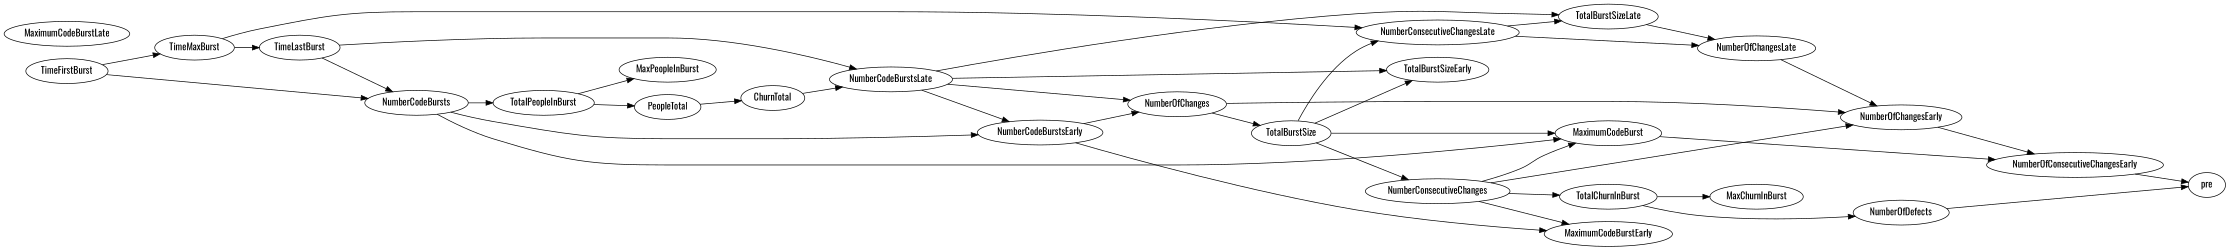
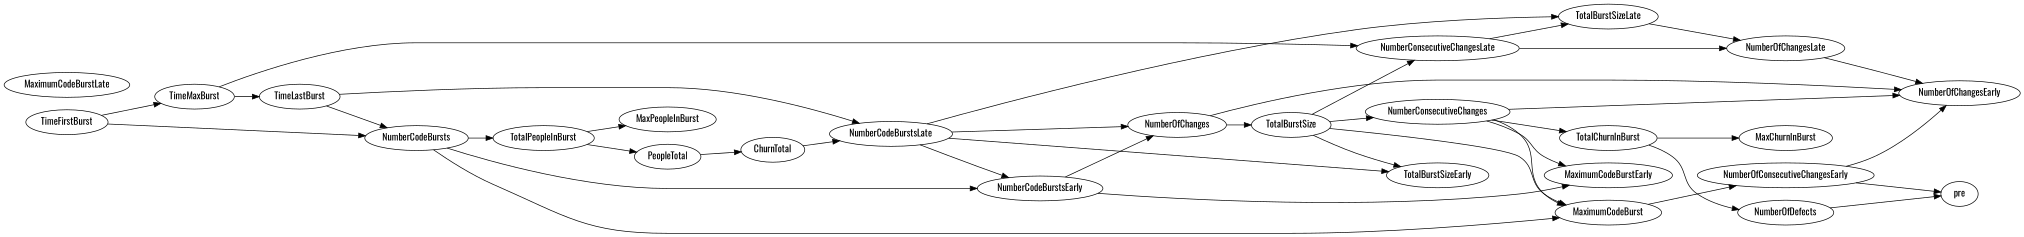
edge "NumberOfChangesEarly" -> "NumberOfConsecutiveChangesEarly": reversed
